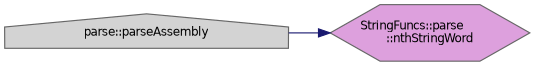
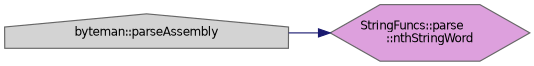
node "parse::parseAssembly": label "parse::parseAssembly" -> "byteman::parseAssembly"
